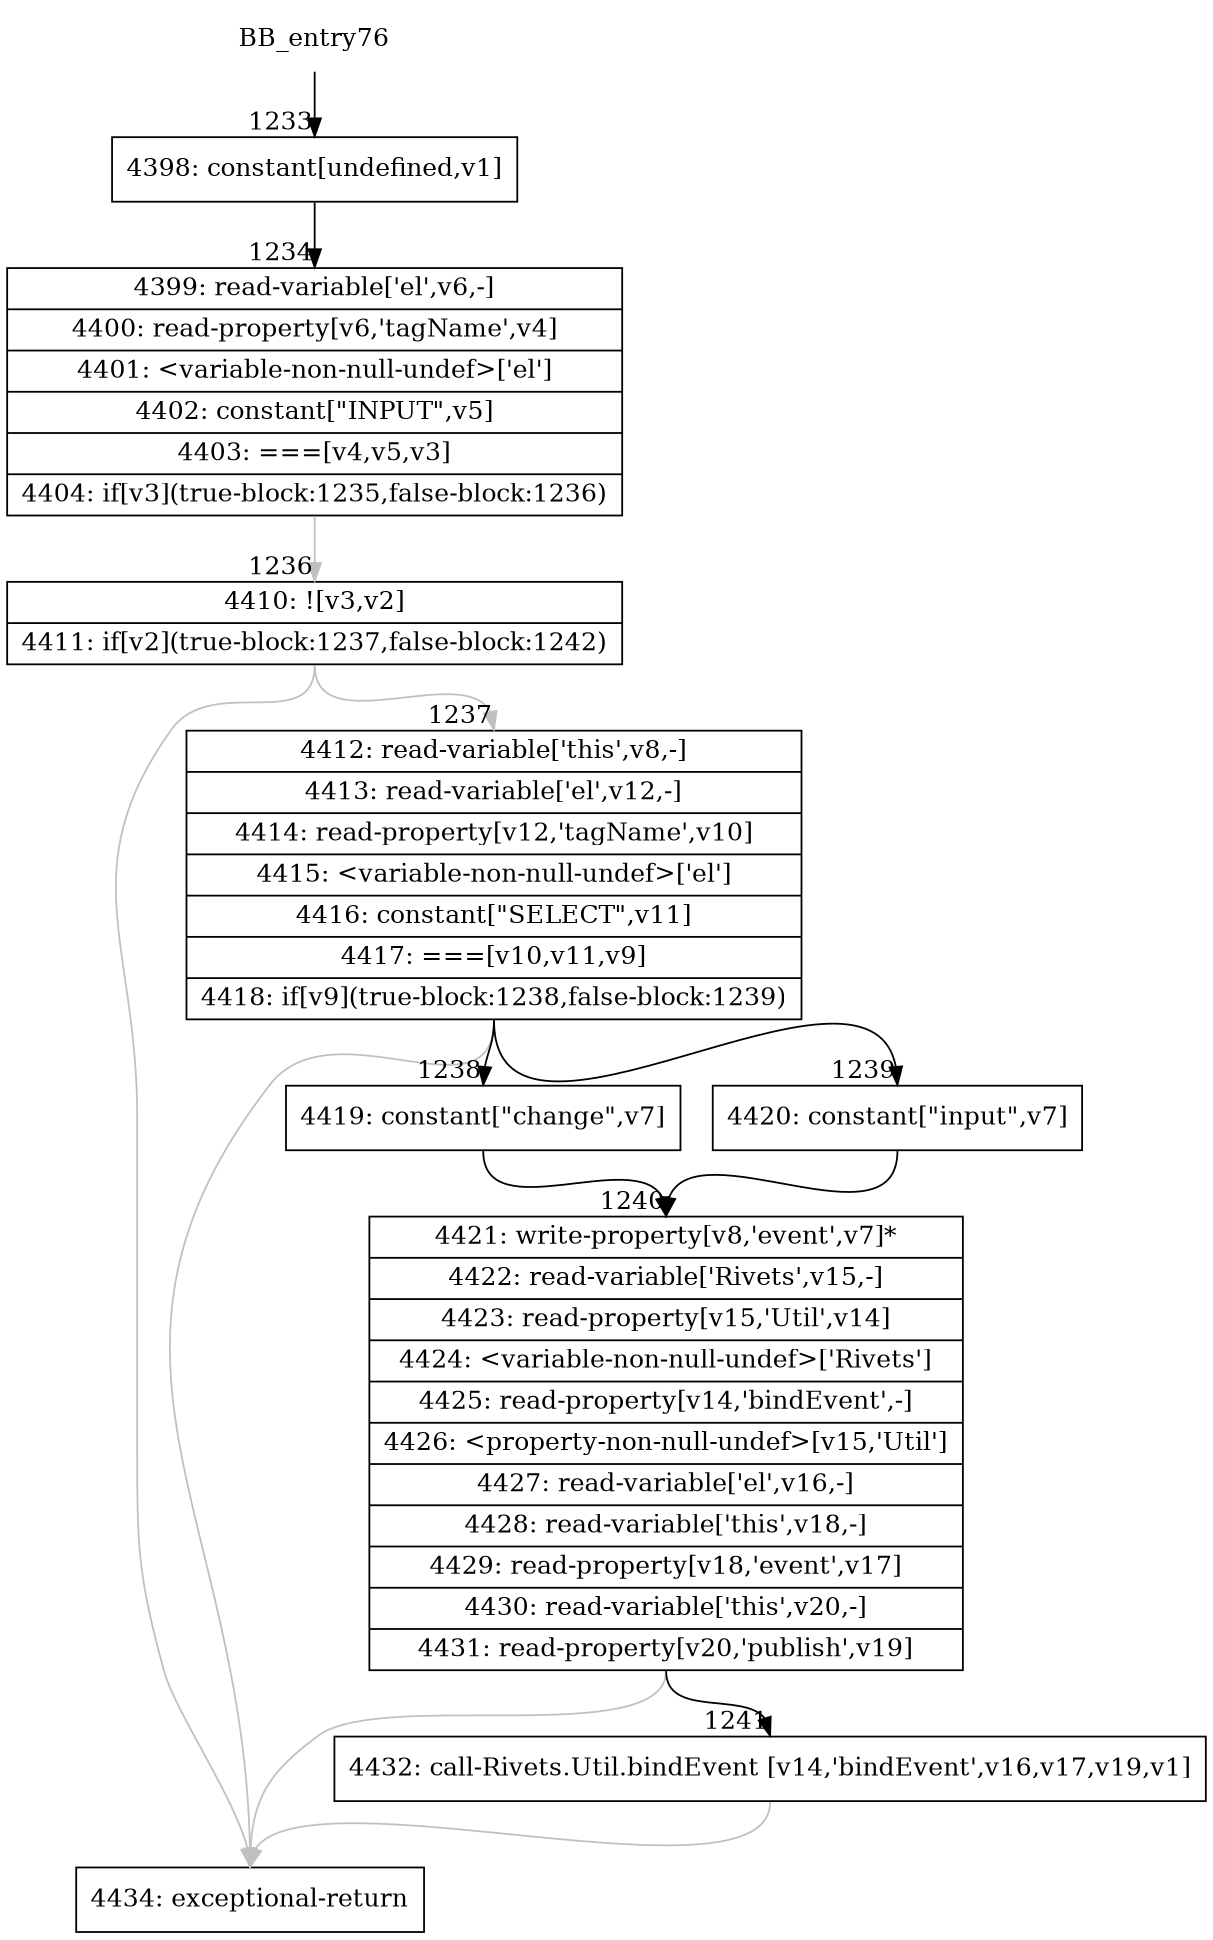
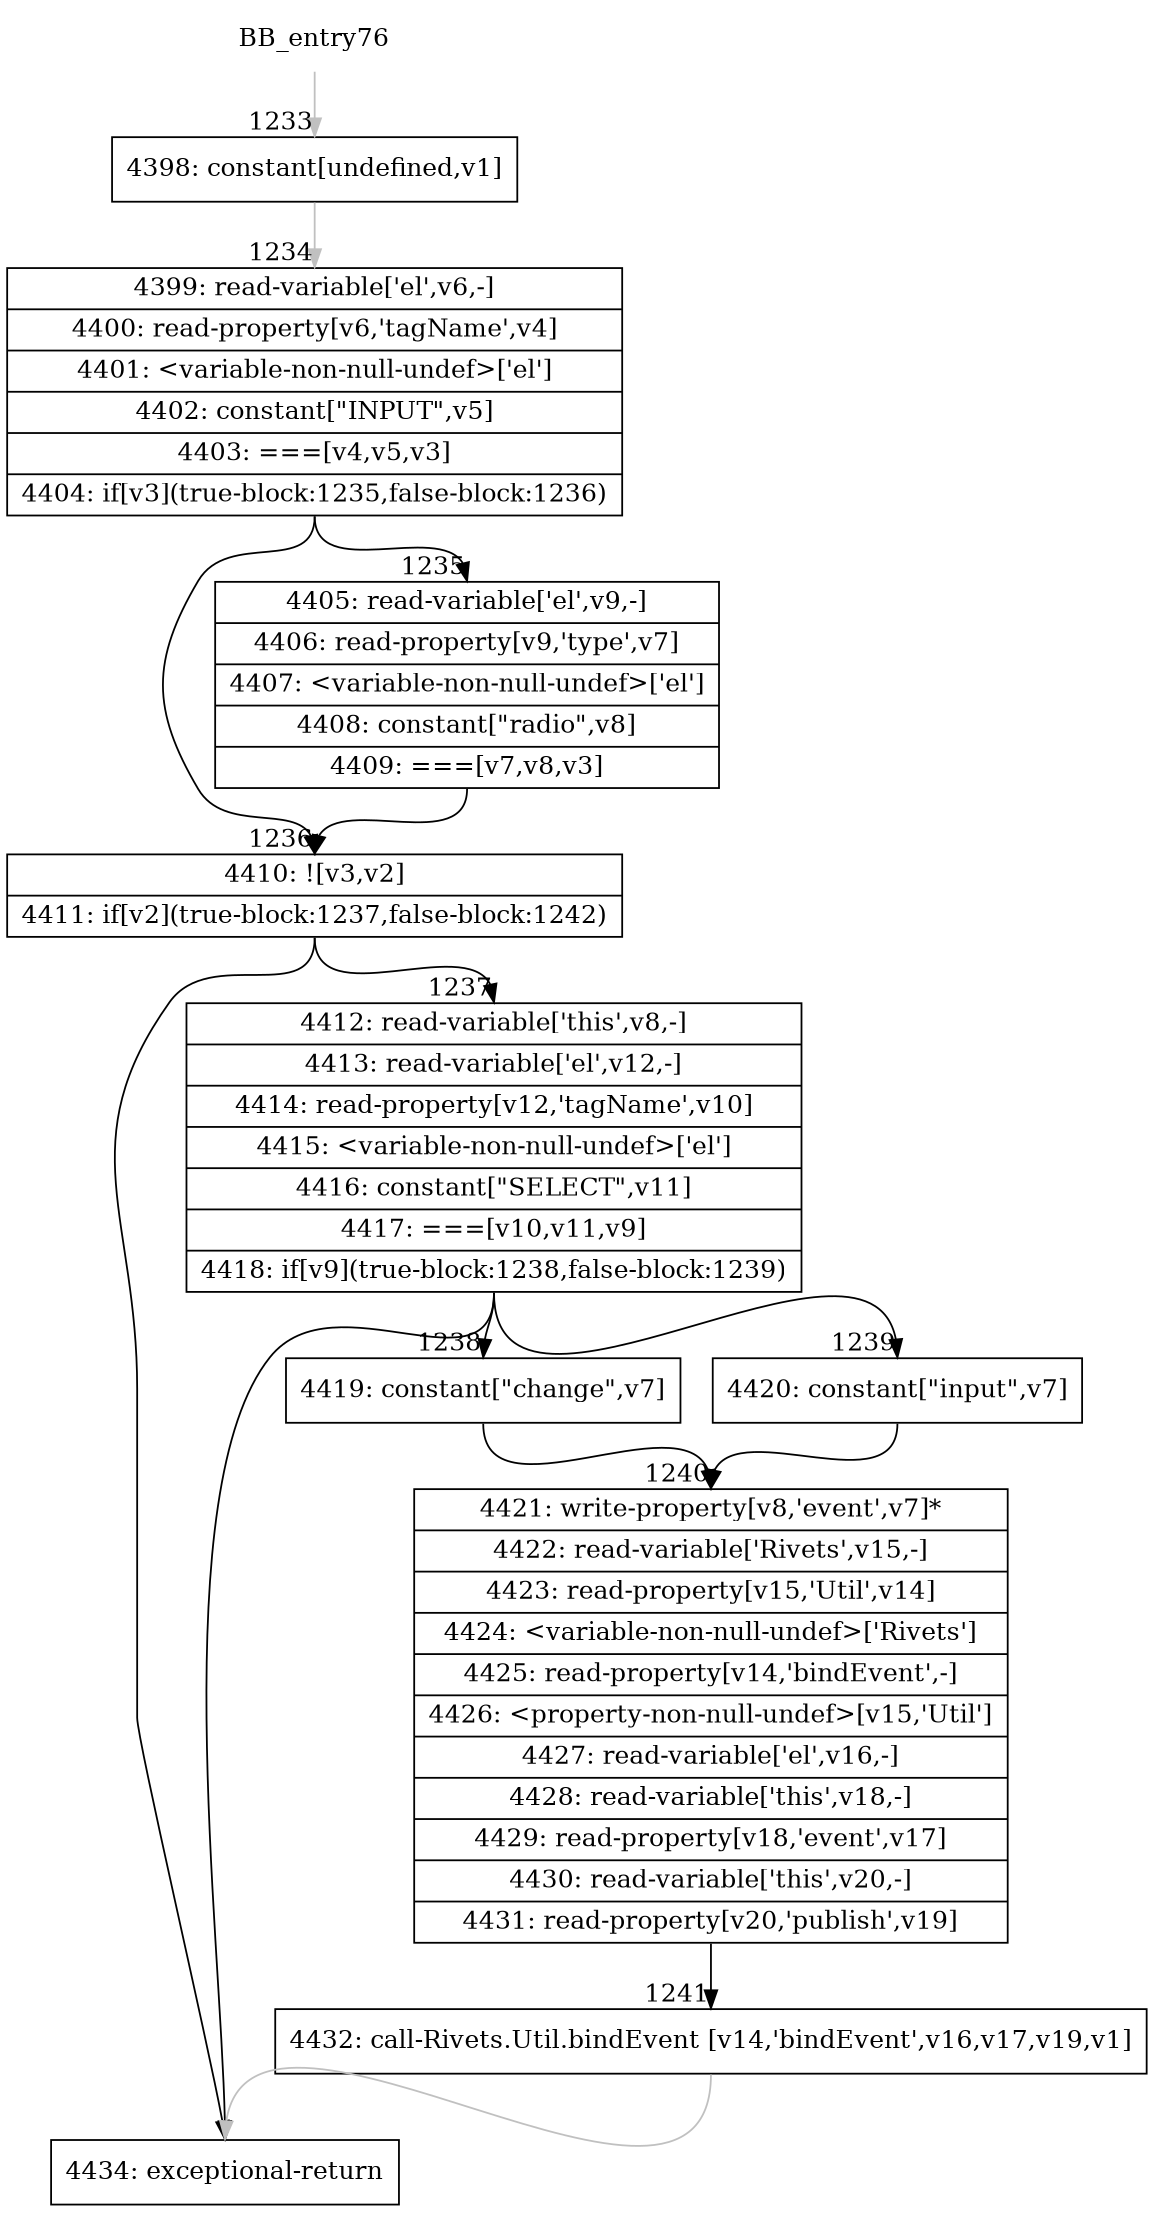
edge "BB_entry76" -> "4398: constant[undefined,v1]": color black -> gray
edge "4398: constant[undefined,v1]" -> "4399: read-variable['el',v6,-]": color black -> gray
edge "4399: read-variable['el',v6,-]" -> "4410: ![v3,v2]": color gray -> black
node "4405: read-variable['el',v9,-]": added
edge "4410: ![v3,v2]" -> "4412: read-variable['this',v8,-]": color gray -> black
edge "4410: ![v3,v2]" -> "4434: exceptional-return": color gray -> black
edge "4412: read-variable['this',v8,-]" -> "4434: exceptional-return": color gray -> black
edge "4421: write-property[v8,'event',v7]*" -> "4434: exceptional-return": removed
